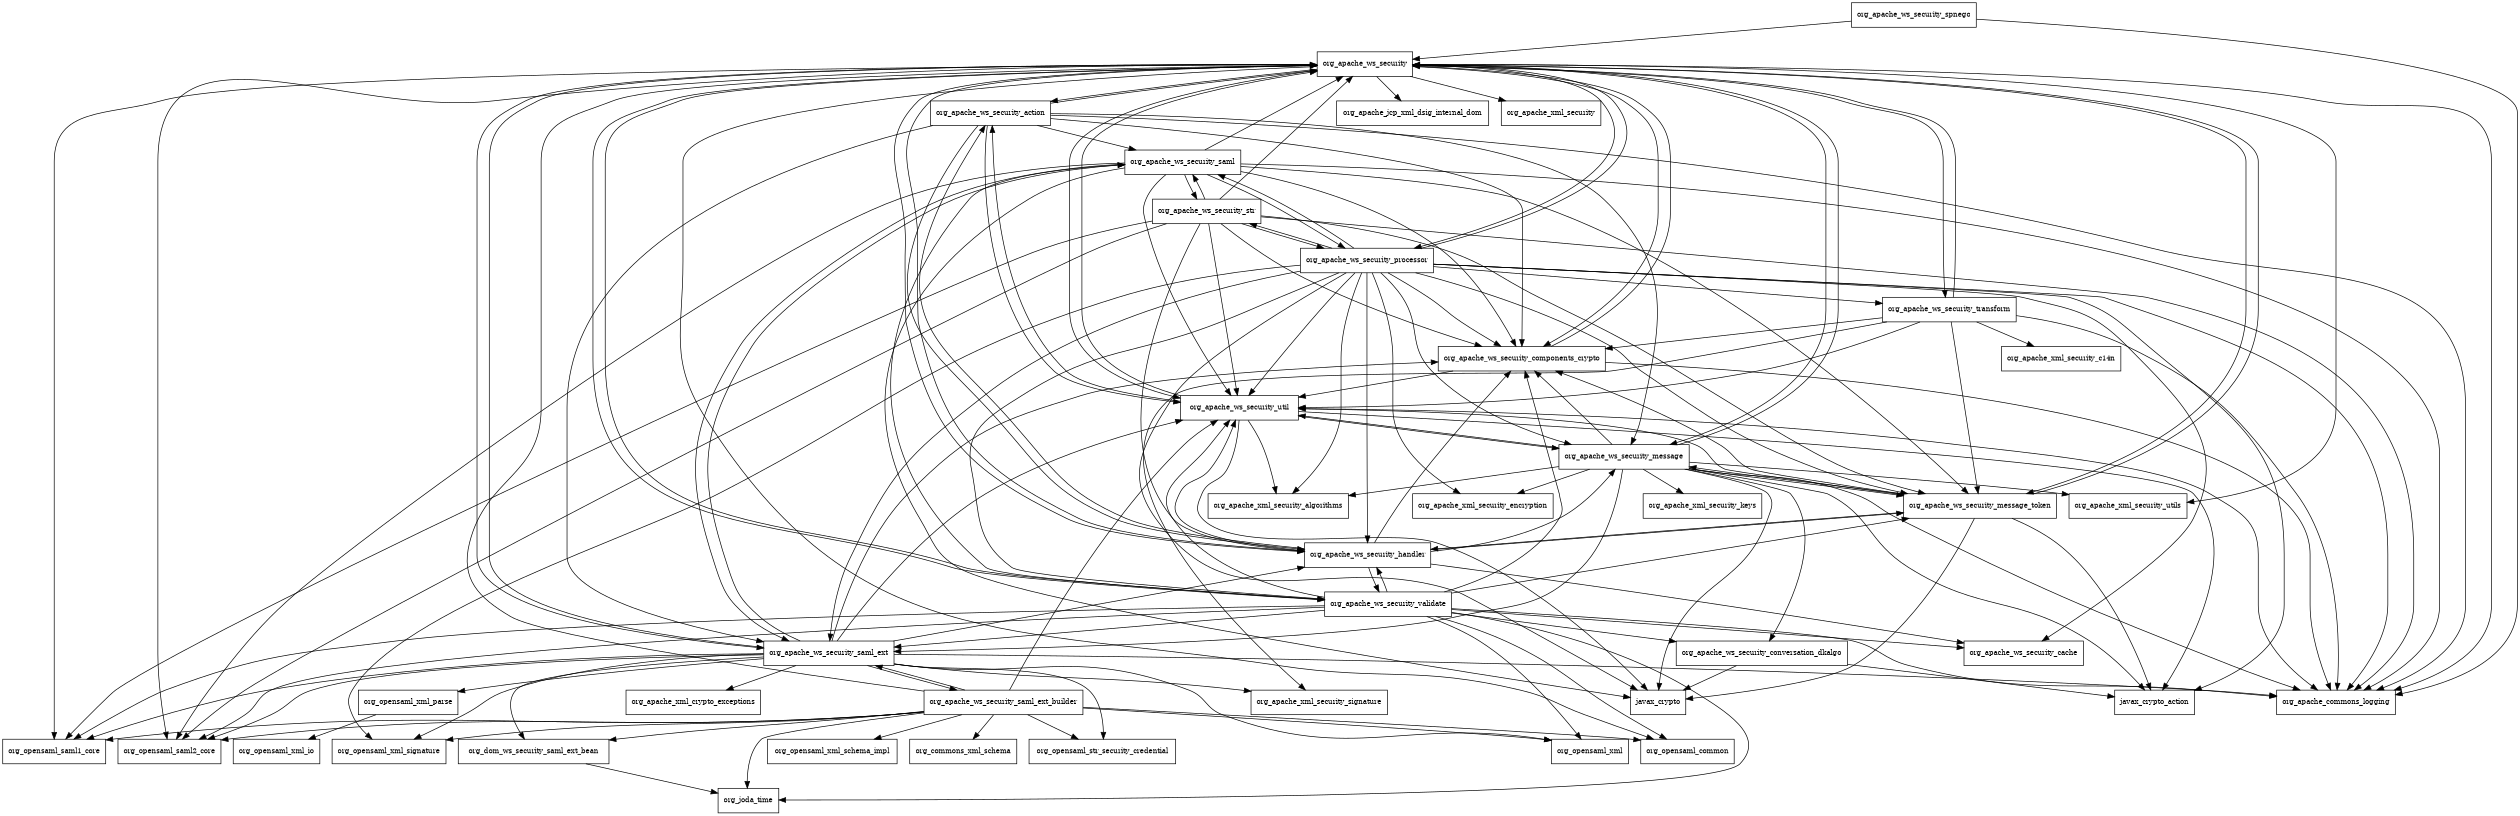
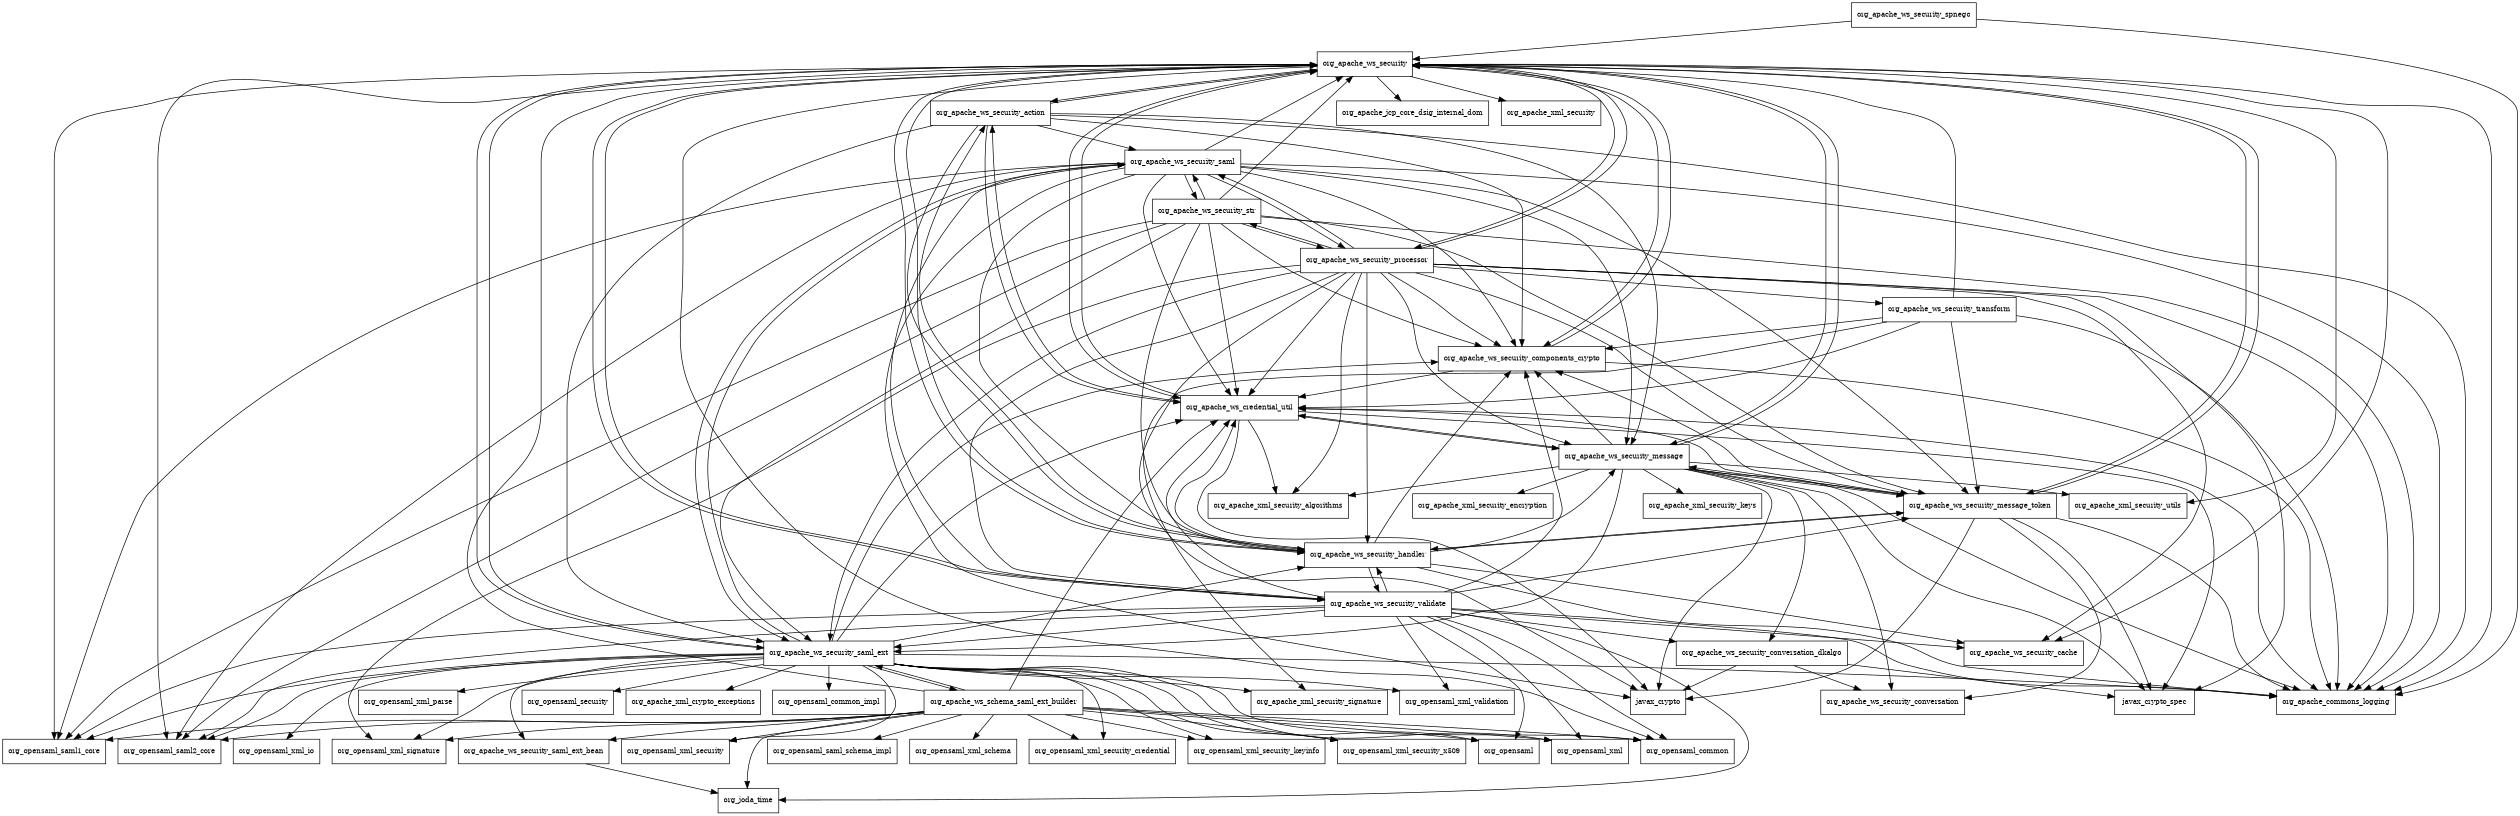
node "org_apache_jcp_xml_dsig_internal_dom": label "org_apache_jcp_xml_dsig_internal_dom" -> "org_apache_jcp_core_dsig_internal_dom"
edge "org_apache_ws_security" -> "org_apache_ws_security_transform": now "org_apache_ws_security" -> "org_apache_ws_security_cache"
edge "org_apache_ws_security_saml" -> "org_apache_ws_security_message": added
edge "org_apache_ws_security_saml" -> "org_opensaml_saml1_core": added
node "org_apache_xml_security_c14n": removed
edge "org_apache_ws_security_processor" -> "org_apache_xml_security_encryption": removed
edge "org_apache_ws_security_saml" -> "org_apache_ws_security_handler": added
edge "org_apache_ws_security_str" -> "org_apache_ws_security_saml_ext": added
node "org_apache_ws_security_util": label "org_apache_ws_security_util" -> "org_apache_ws_credential_util"
edge "org_apache_ws_security_message_token" -> "org_apache_commons_logging": added
edge "org_apache_ws_security_handler" -> "org_apache_commons_logging": added
edge "org_apache_ws_security_saml_ext" -> "org_opensaml_common": added
node "org_opensaml_security": added
node "org_opensaml_common_impl": added
node "org_apache_ws_security_saml_ext_builder": label "org_apache_ws_security_saml_ext_builder" -> "org_apache_ws_schema_saml_ext_builder"
node "org_opensaml_xml_validation": added
node "org_apache_ws_security_conversation": added
node "javax_crypto_action": label "javax_crypto_action" -> "javax_crypto_spec"
edge "org_opensaml_xml_parse" -> "org_opensaml_xml_io": now "org_apache_ws_security_saml_ext" -> "org_opensaml_xml_io"
node "org_dom_ws_security_saml_ext_bean": label "org_dom_ws_security_saml_ext_bean" -> "org_apache_ws_security_saml_ext_bean"
node "org_opensaml_xml_security": added
node "org_opensaml_xml_schema_impl": label "org_opensaml_xml_schema_impl" -> "org_opensaml_saml_schema_impl"
node "org_commons_xml_schema": label "org_commons_xml_schema" -> "org_opensaml_xml_schema"
node "org_opensaml_str_security_credential": label "org_opensaml_str_security_credential" -> "org_opensaml_xml_security_credential"
node "org_opensaml_xml_security_keyinfo": added
node "org_opensaml_xml_security_x509": added
node "org_opensaml": added
